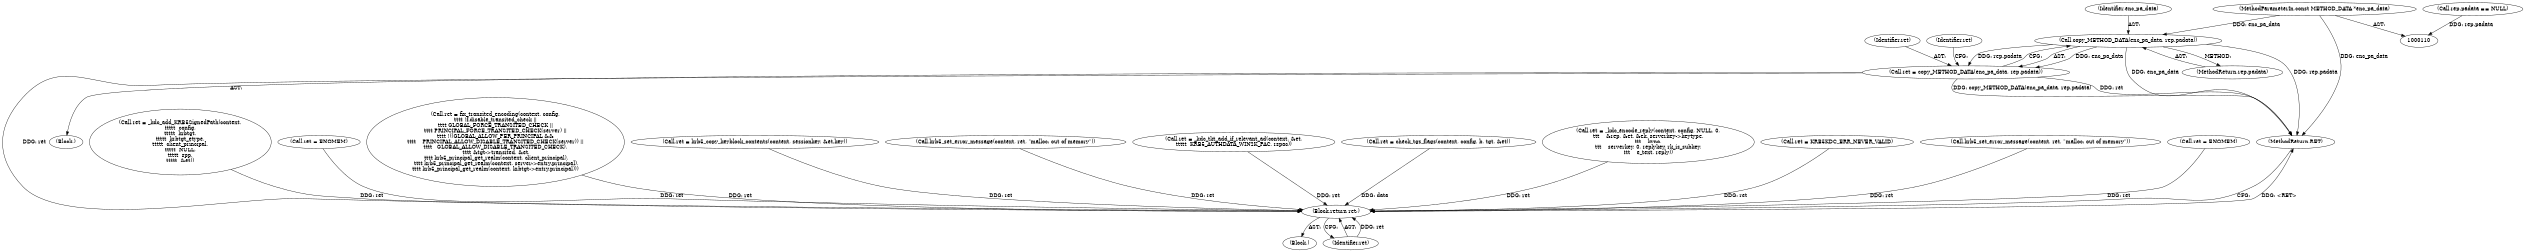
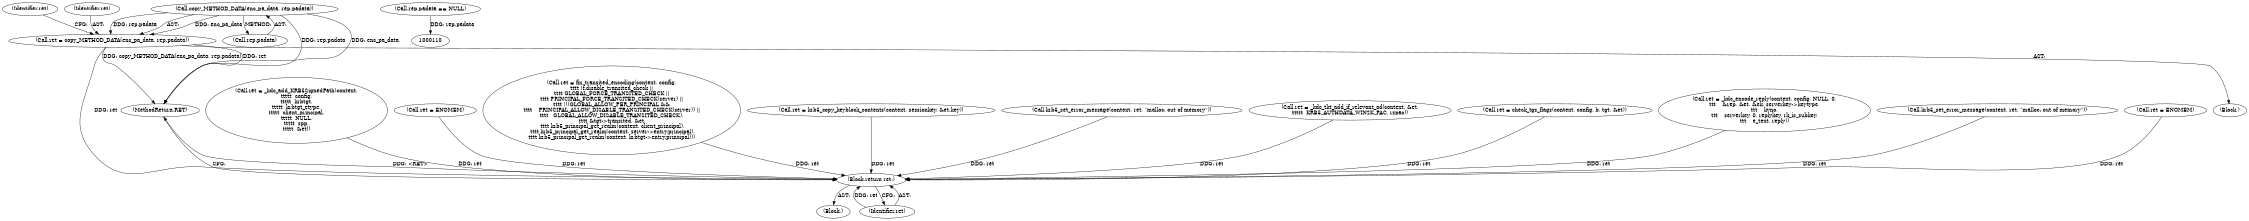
node "(Identifier,enc_pa_data)": removed
node "(MethodParameterIn,const METHOD_DATA *enc_pa_data)": removed
edge "(Call,ret = copy_METHOD_DATA(enc_pa_data, rep.padata))" -> "(Call,copy_METHOD_DATA(enc_pa_data, rep.padata))": removed, label "CFG:"
node "(MethodReturn,rep.padata)": label "(MethodReturn,rep.padata)" -> "(Call,rep.padata)"
node "(Call,ret = KRB5KDC_ERR_NEVER_VALID)": removed
edge "(Call,ret = check_tgs_flags(context, config, b, tgt, &et))" -> "(Block,return ret;)": label "DDG: data" -> "DDG: ret"
